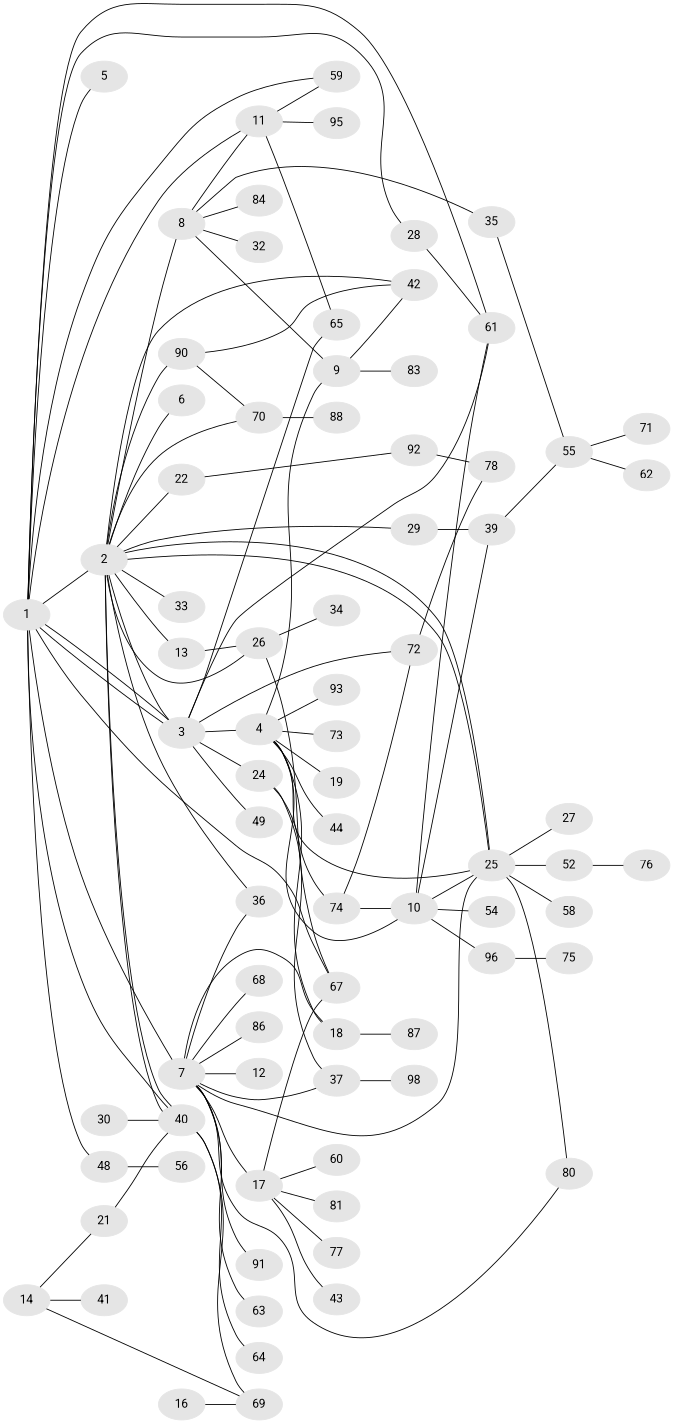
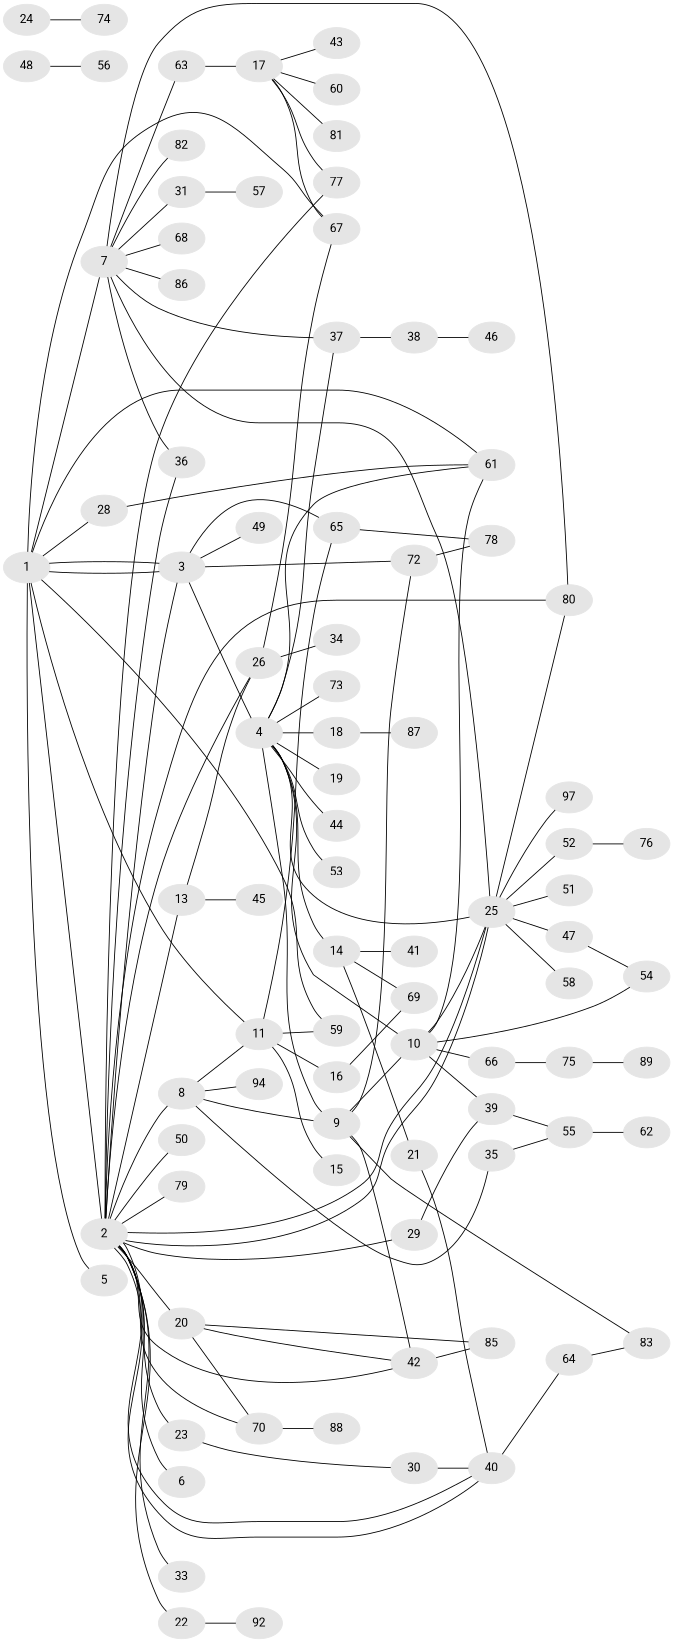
node "95": label "95" -> "15"
node "57": added
node "84": label "84" -> "94"
node "32": removed
node "46": added
node "90": label "90" -> "20"
node "71": removed
edge "92" -- "78": now "65" -- "78"
edge "61" -- "3": now "61" -- "4"
edge "77" -- "2": added
node "93": label "93" -> "53"
edge "3" -- "24": removed
edge "80" -- "2": added
edge "72" -- "74": now "72" -- "9"
node "27": label "27" -> "97"
edge "1" -- "40": removed
node "51": added
edge "4" -- "14": added
edge "1" -- "48": removed
node "45": added
edge "74" -- "10": now "9" -- "10"
node "47": added
edge "18" -- "7": removed
node "96": label "96" -> "66"
edge "24" -- "37": now "4" -- "37"
edge "11" -- "16": added
node "89": added
node "12": label "12" -> "82"
node "98": label "98" -> "38"
edge "7" -- "17": now "63" -- "17"
node "50": added
node "79": added
node "91": label "91" -> "31"
edge "40" -- "69": removed
node "85": added
edge "83" -- "64": added
node "23": added
